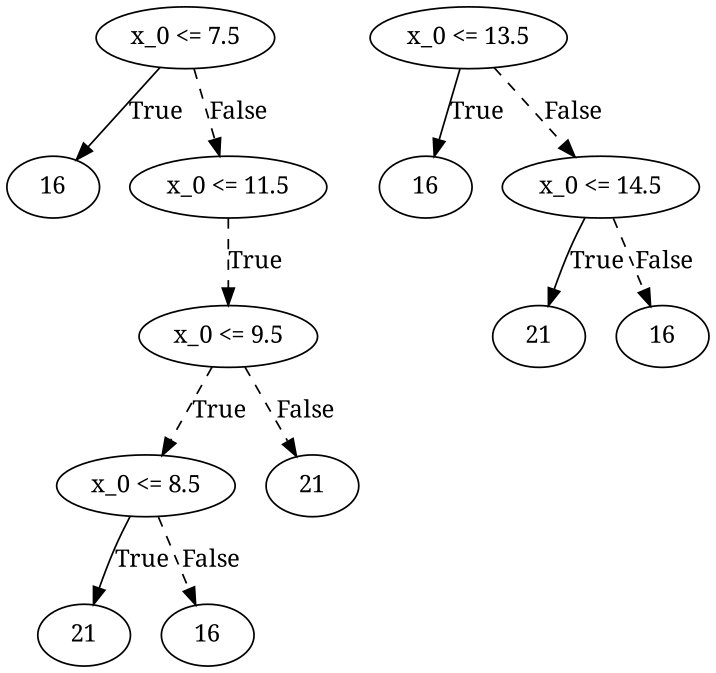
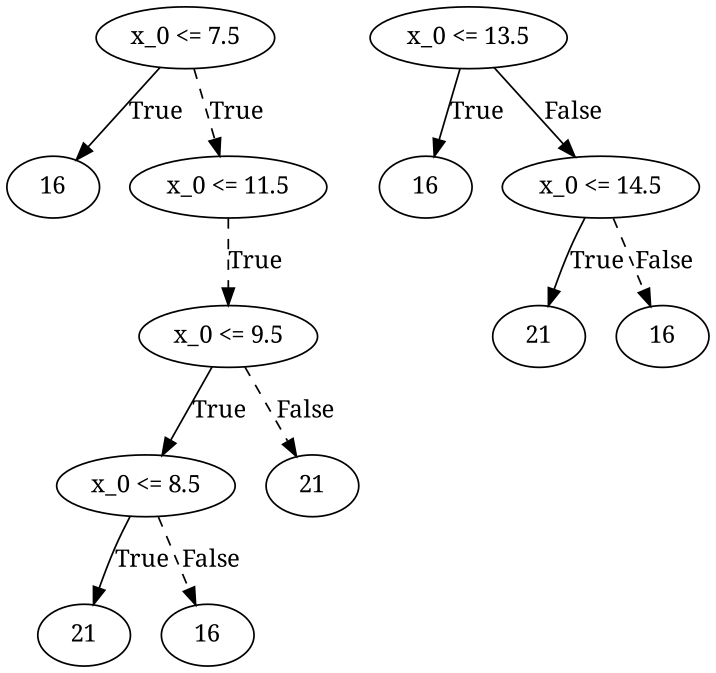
edge "x_0 <= 13.5" -> "x_0 <= 14.5": style dashed -> solid
edge "x_0 <= 7.5" -> "x_0 <= 11.5": label "False" -> "True"
edge "x_0 <= 9.5" -> "x_0 <= 8.5": style dashed -> solid
